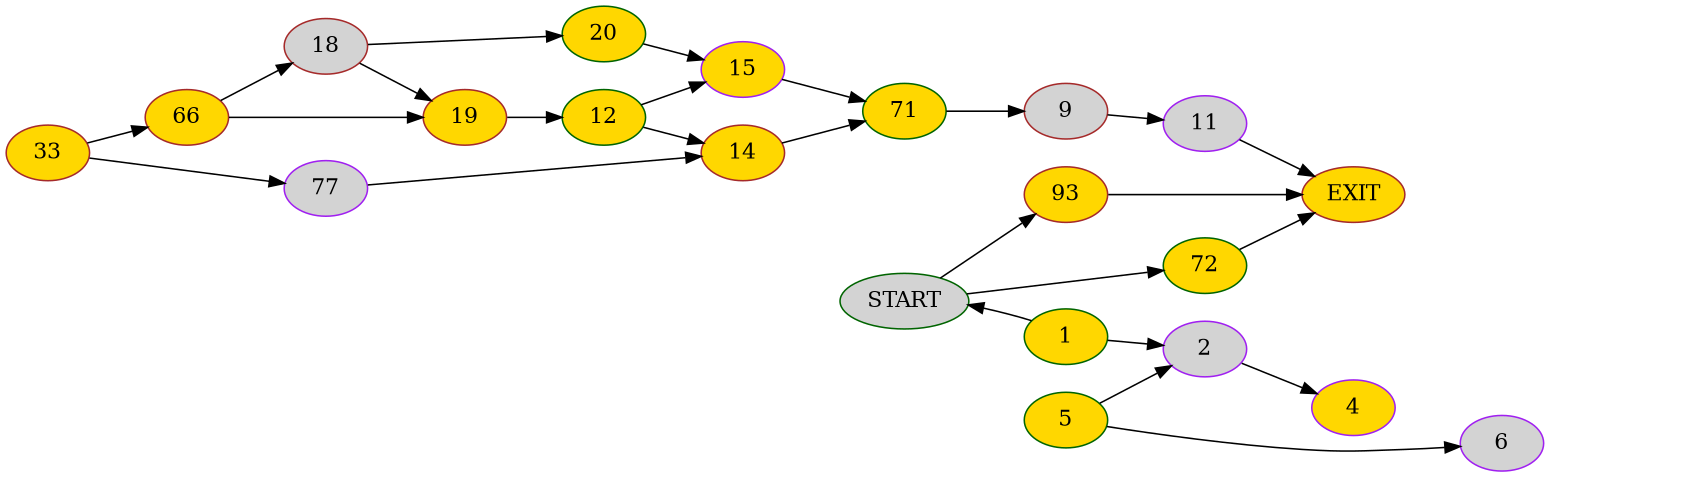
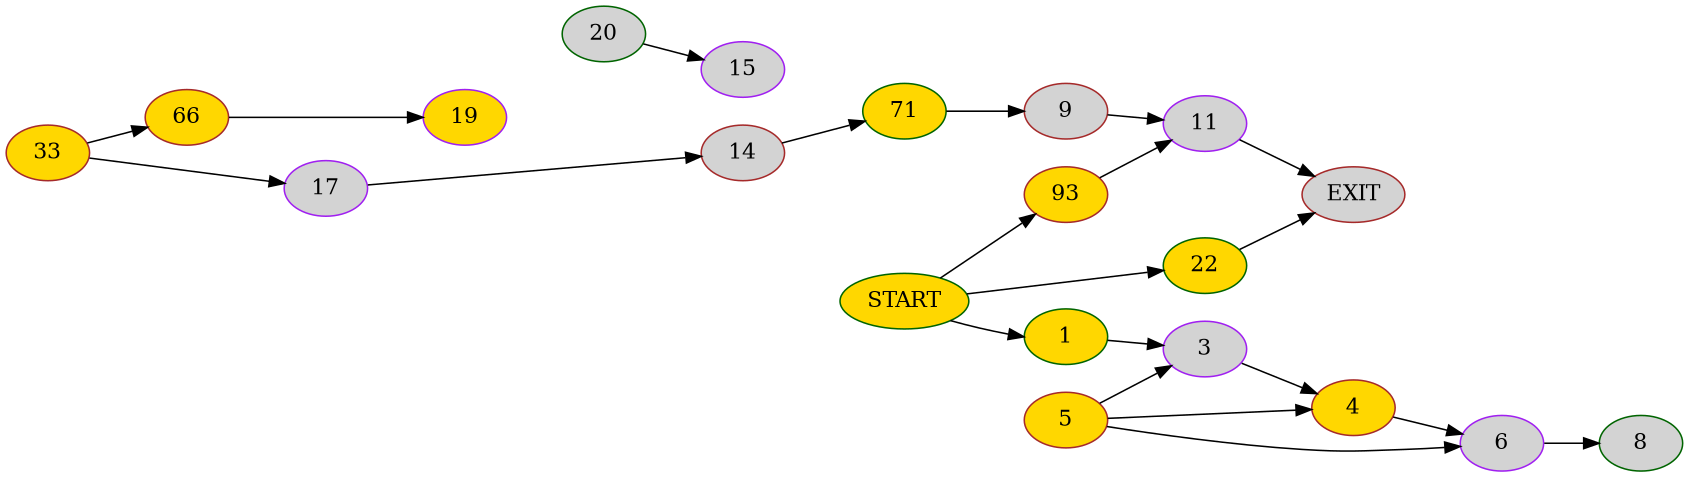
node "20": fillcolor gold -> lightgrey
node "18": removed
node "15": fillcolor gold -> lightgrey
edge "15" -> "71": removed
node "19": color brown -> purple
node "12": removed
node "14": fillcolor gold -> lightgrey
node "77": label "77" -> "17"
edge "93" -> "EXIT": now "93" -> "11"
node "EXIT": fillcolor gold -> lightgrey
node "72": label "72" -> "22"
node "START": fillcolor lightgrey -> gold
edge "1" -> "START": reversed
node "2": label "2" -> "3"
node "4": color purple -> brown
edge "5" -> "4": added
node "5": color darkgreen -> brown
edge "4" -> "6": added
node "8": added
